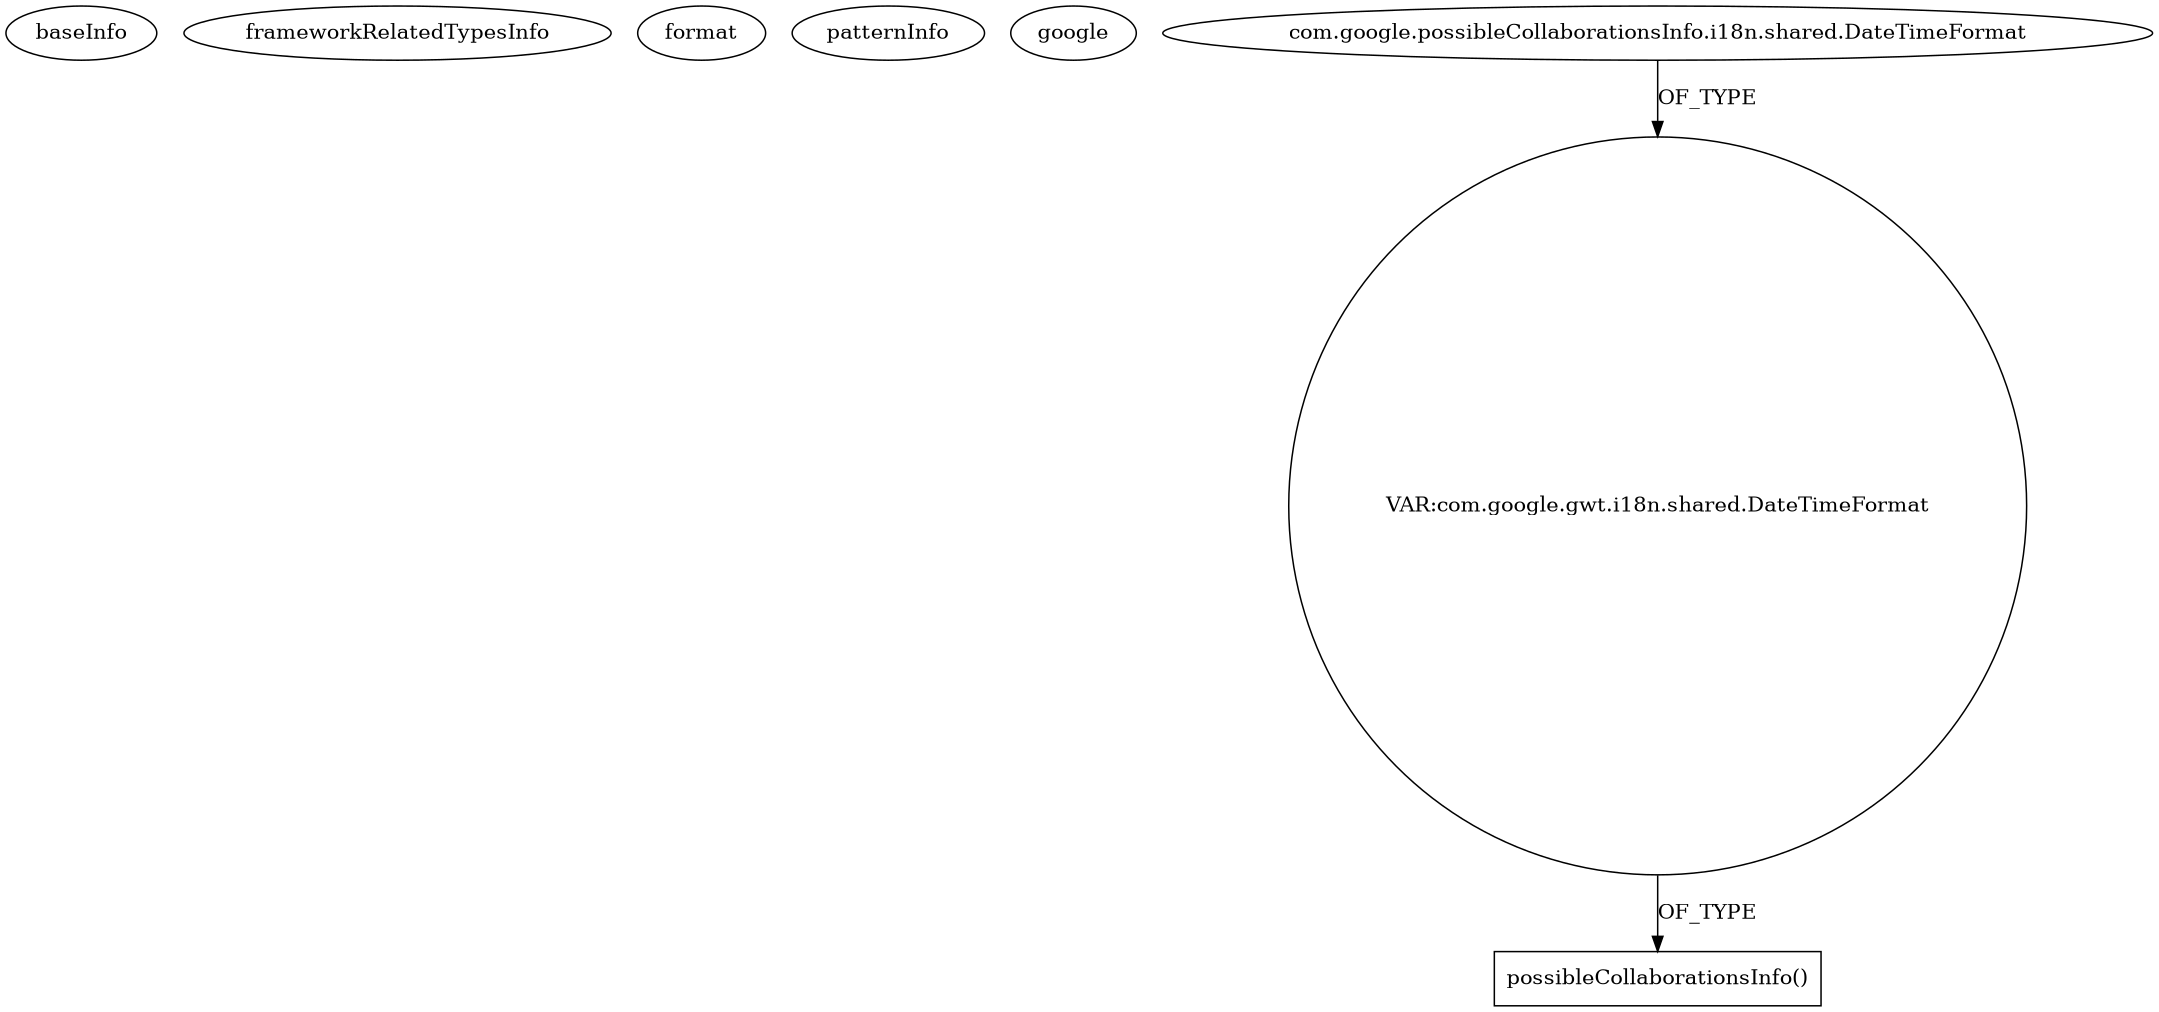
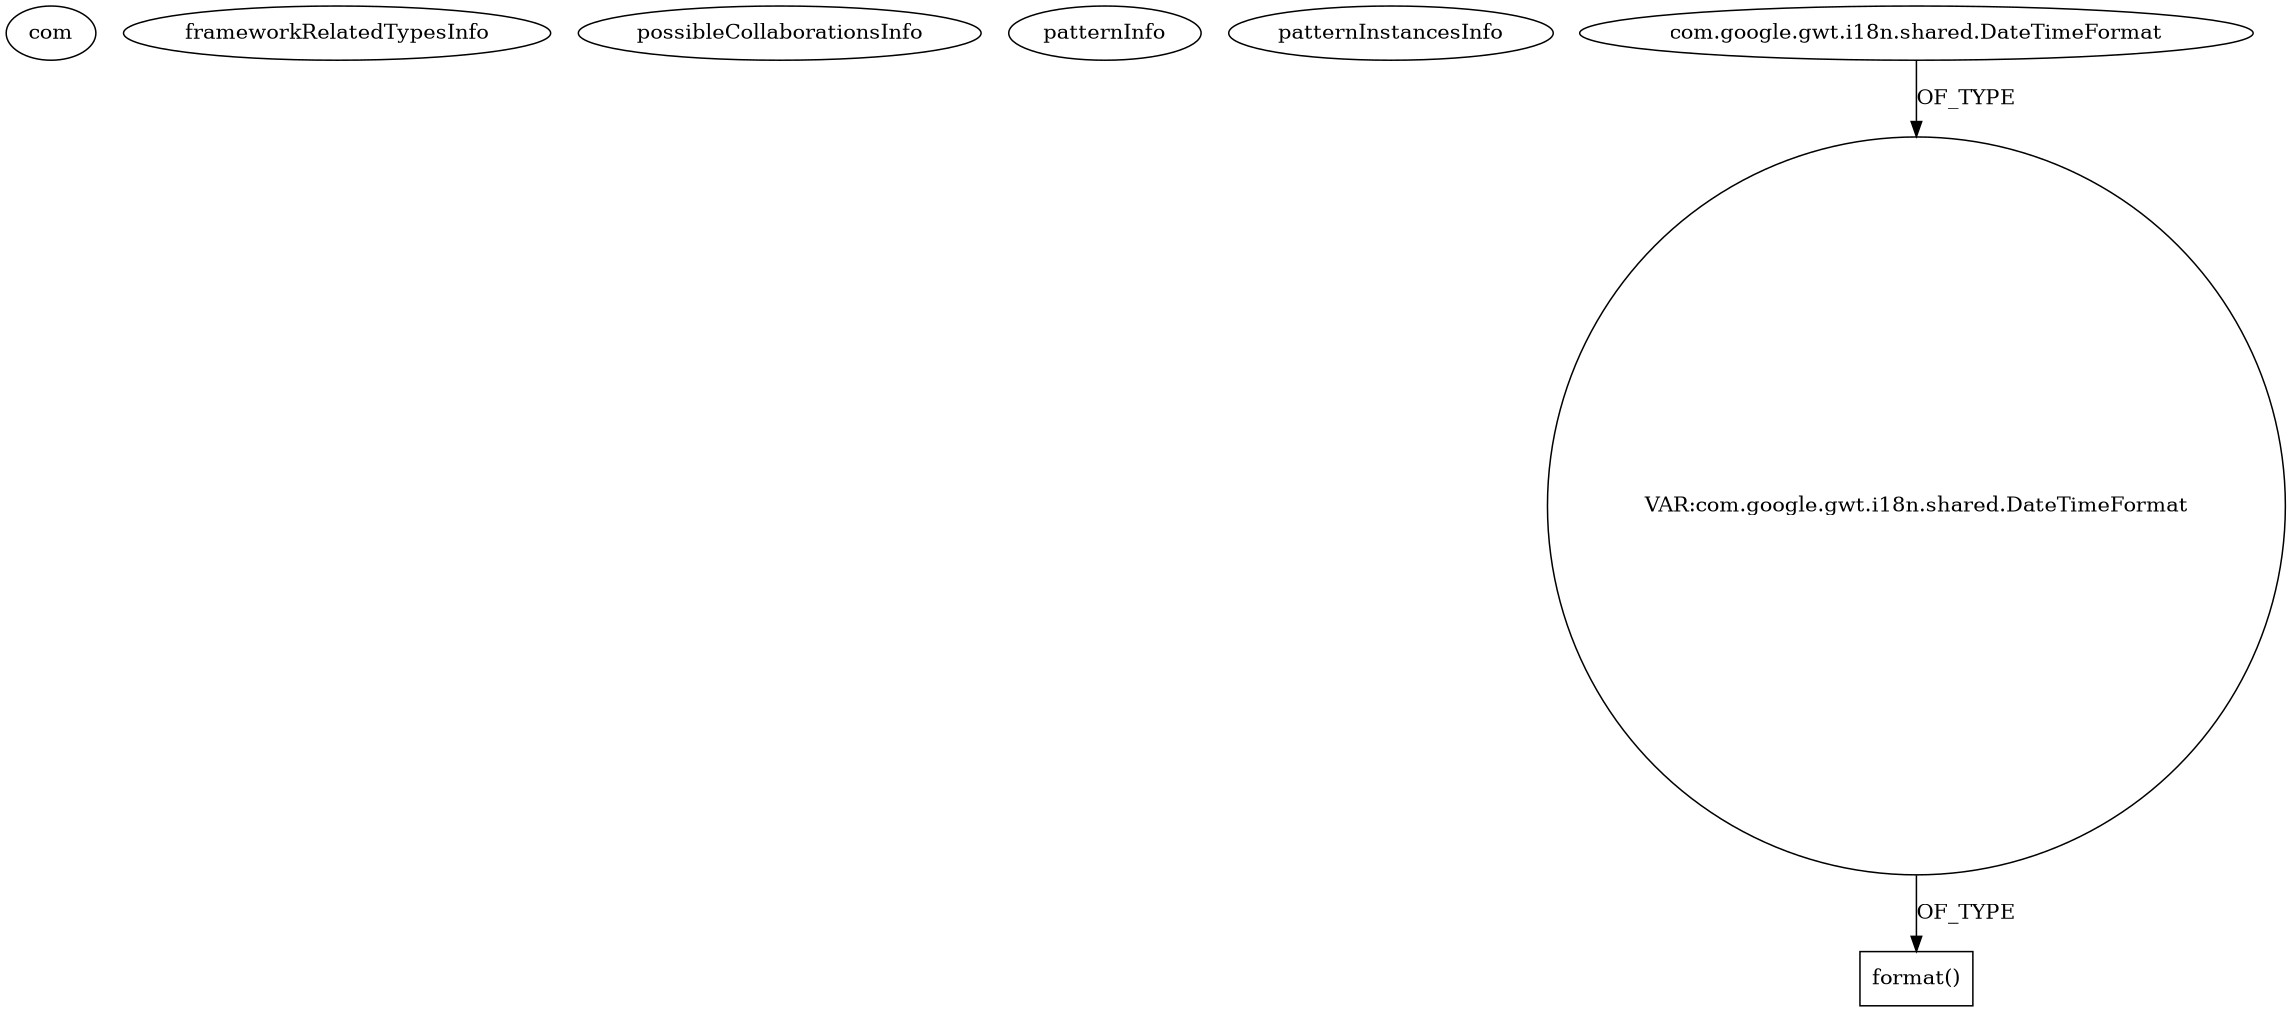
node "baseInfo": label "baseInfo" -> "com"
node "format": label "format" -> "possibleCollaborationsInfo"
node "google": label "google" -> "patternInstancesInfo"
node "com.google.possibleCollaborationsInfo.i18n.shared.DateTimeFormat": label "com.google.possibleCollaborationsInfo.i18n.shared.DateTimeFormat" -> "com.google.gwt.i18n.shared.DateTimeFormat"
node "possibleCollaborationsInfo()": label "possibleCollaborationsInfo()" -> "format()"
